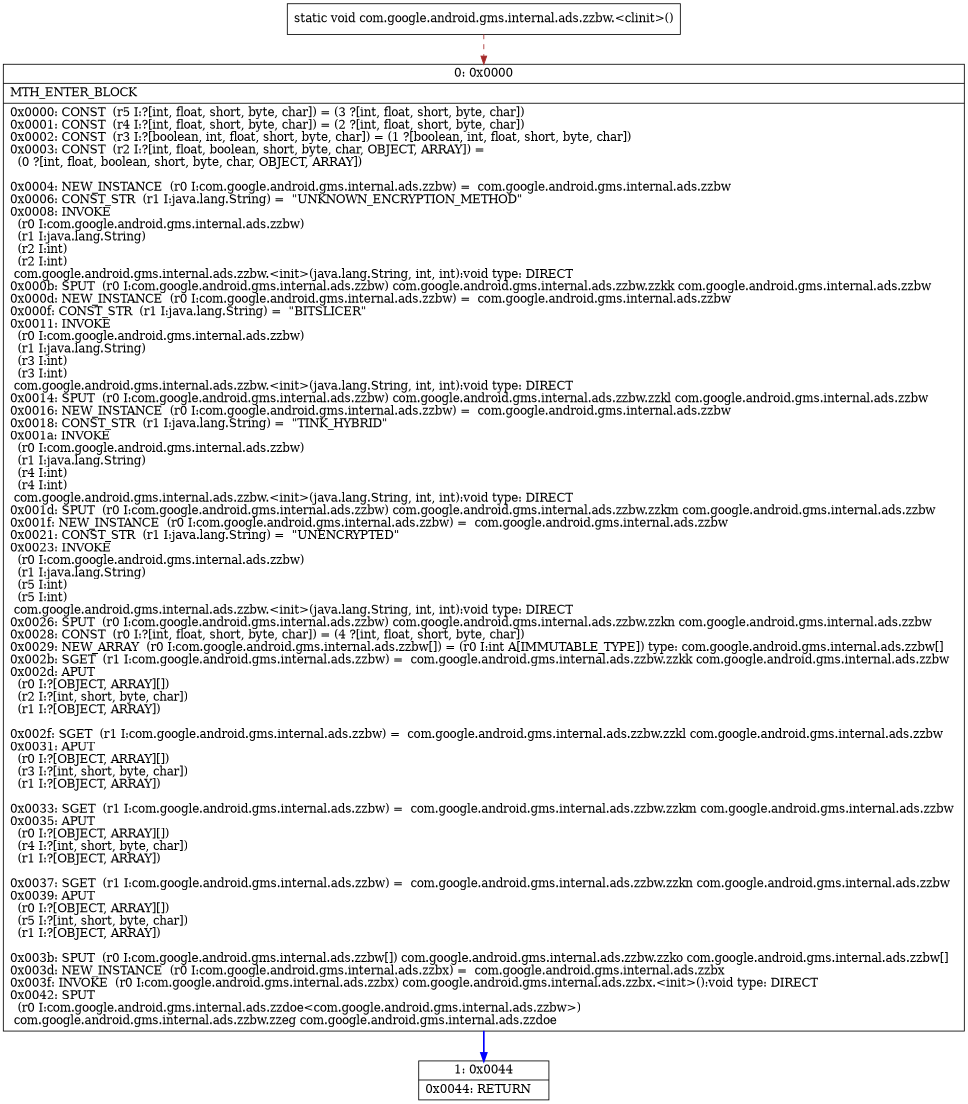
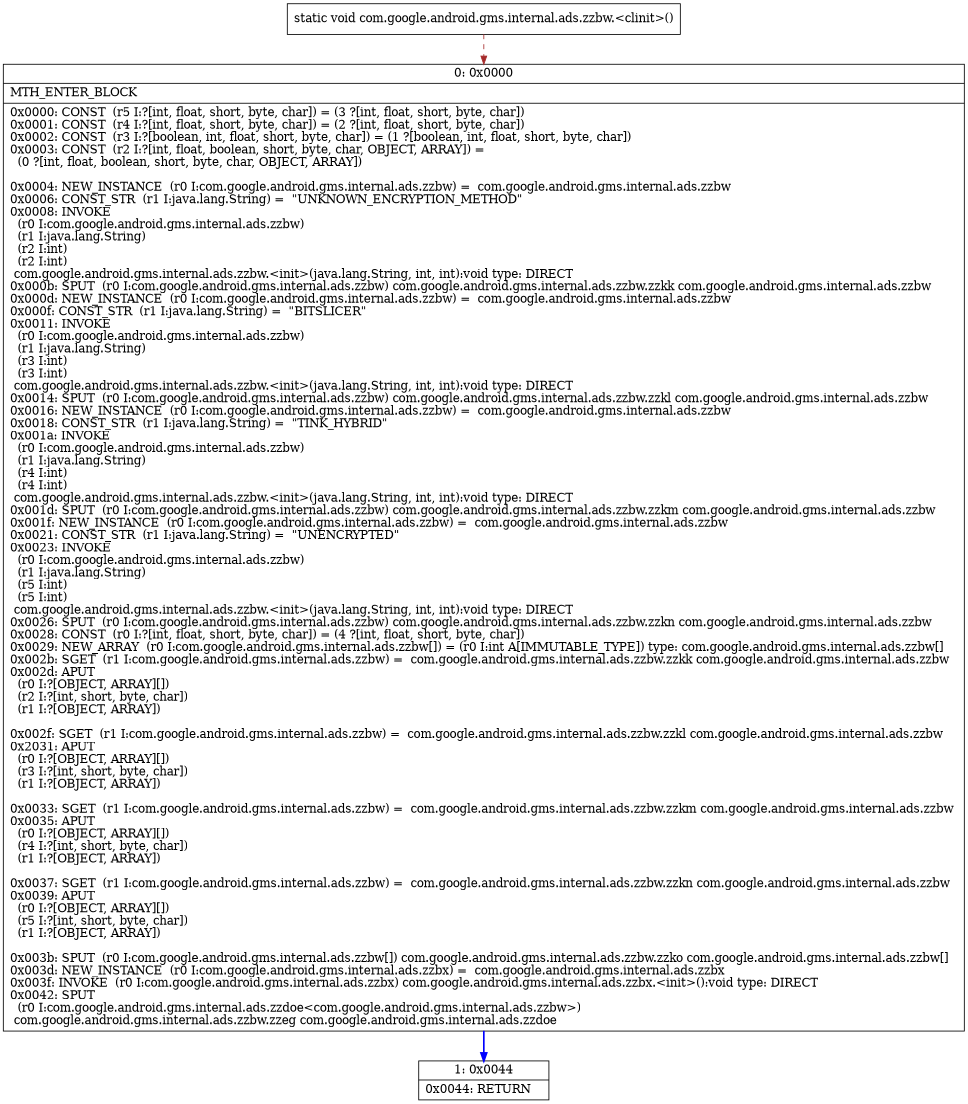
node "0: 0x0000": text "0x0031: APUT" -> "0x2031: APUT"
